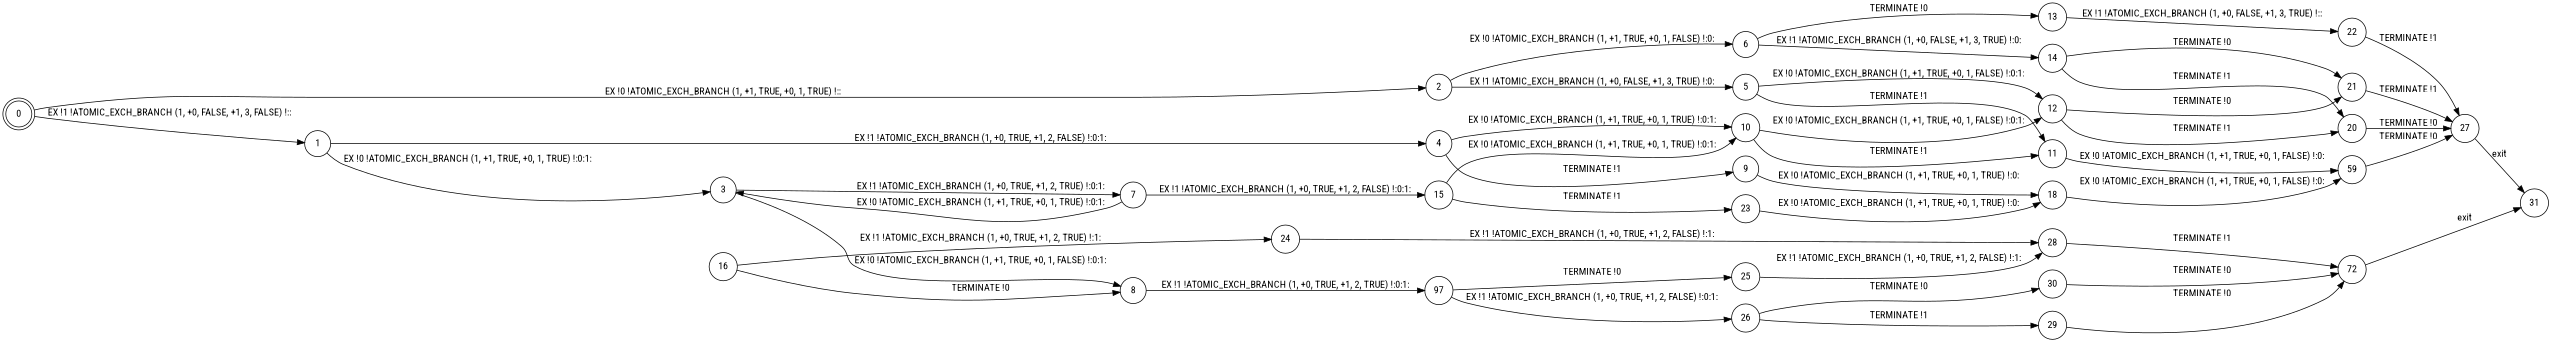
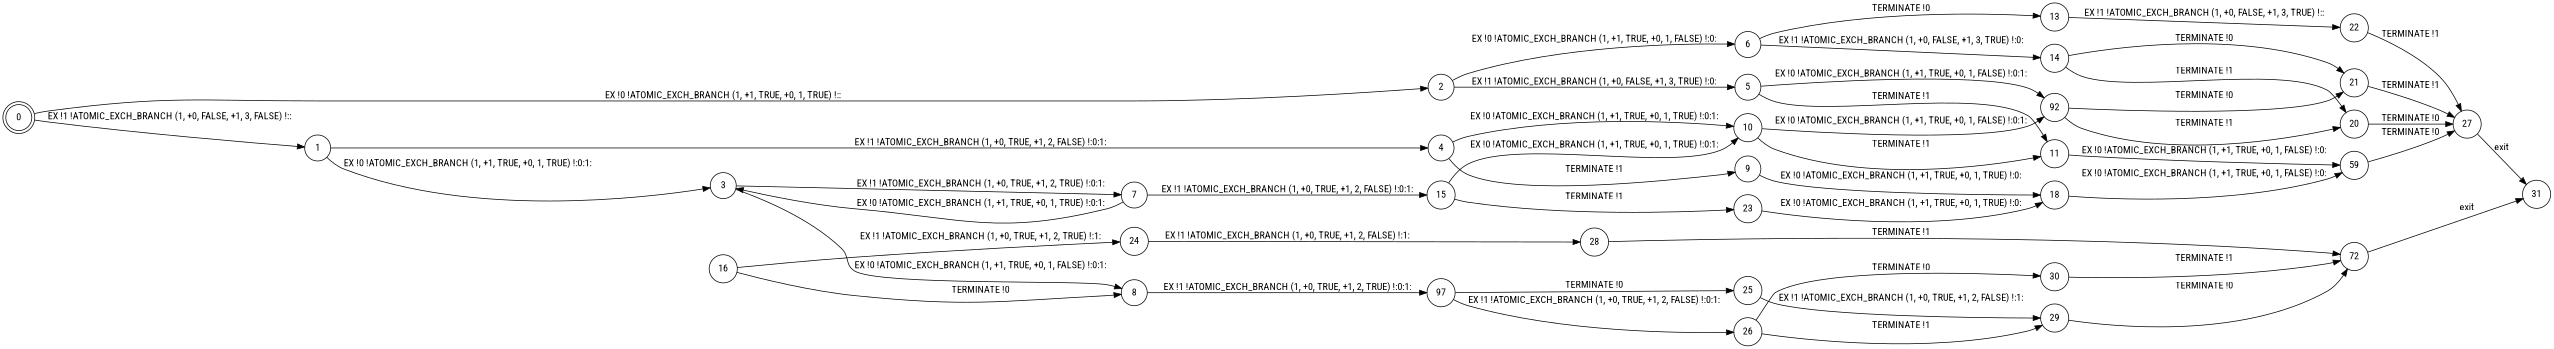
node "12": label "12" -> "92"
edge "30" -> "72": label "TERMINATE !0" -> "TERMINATE !1"
edge "25" -> "28": now "25" -> "29"
